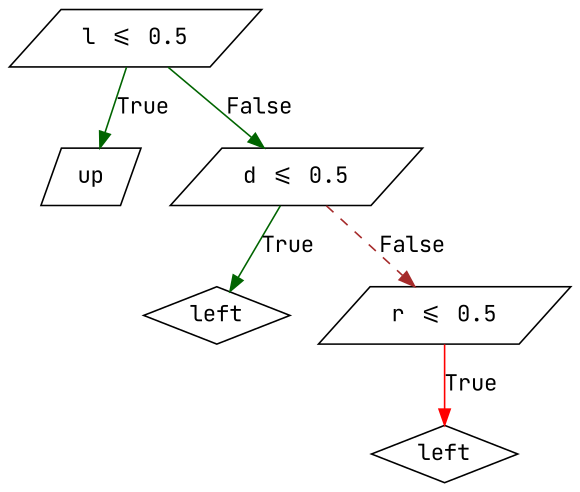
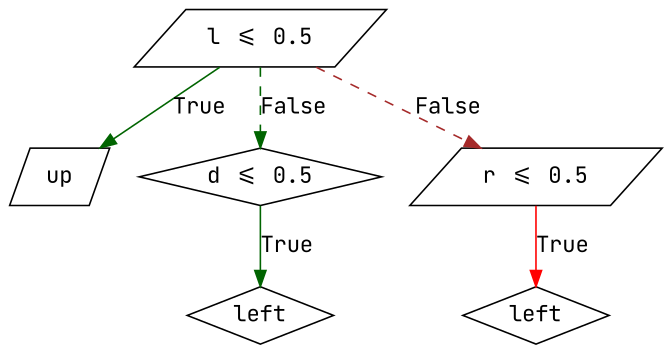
edge "l <= 0.5" -> "d <= 0.5": style solid -> dashed
node "d <= 0.5": shape parallelogram -> diamond
edge "d <= 0.5" -> "r <= 0.5": now "l <= 0.5" -> "r <= 0.5"
